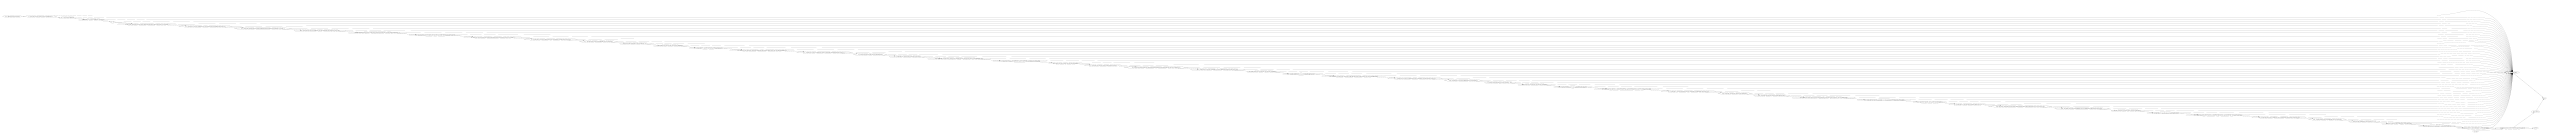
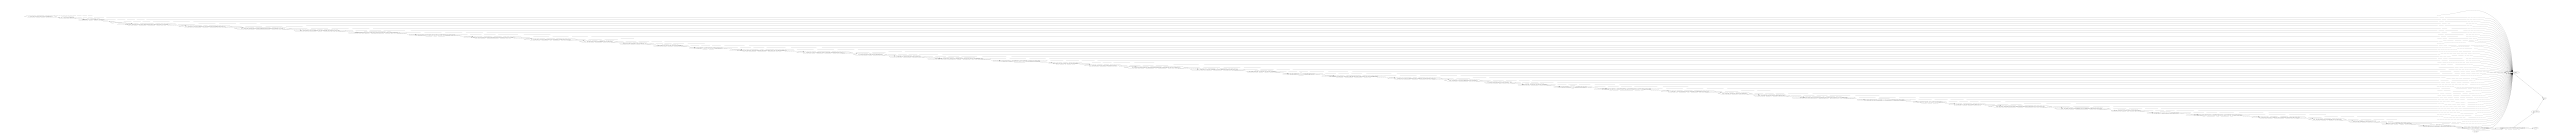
node "r48 := @parameter0: java.lang.String[]": removed
